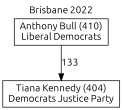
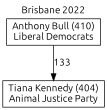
node "Tiana Kennedy (404) Democrats Justice Party": label "Tiana Kennedy (404) Democrats Justice Party" -> "Tiana Kennedy (404) Animal Justice Party"
